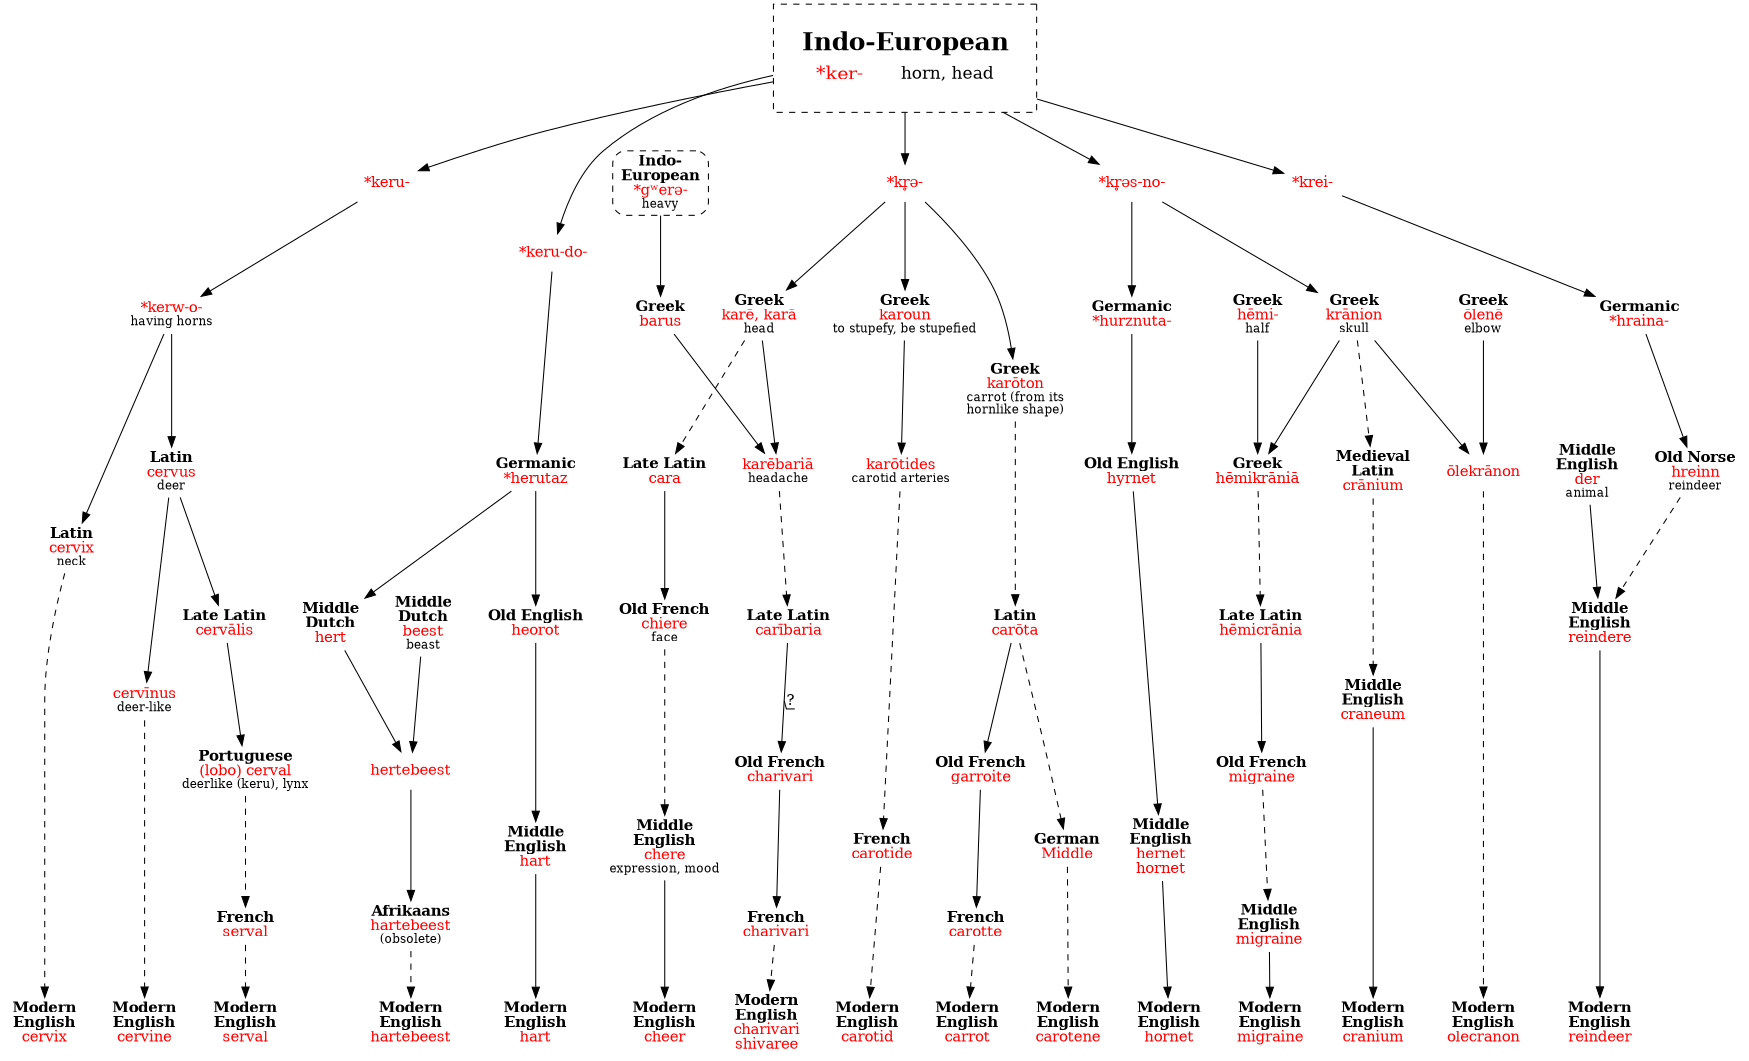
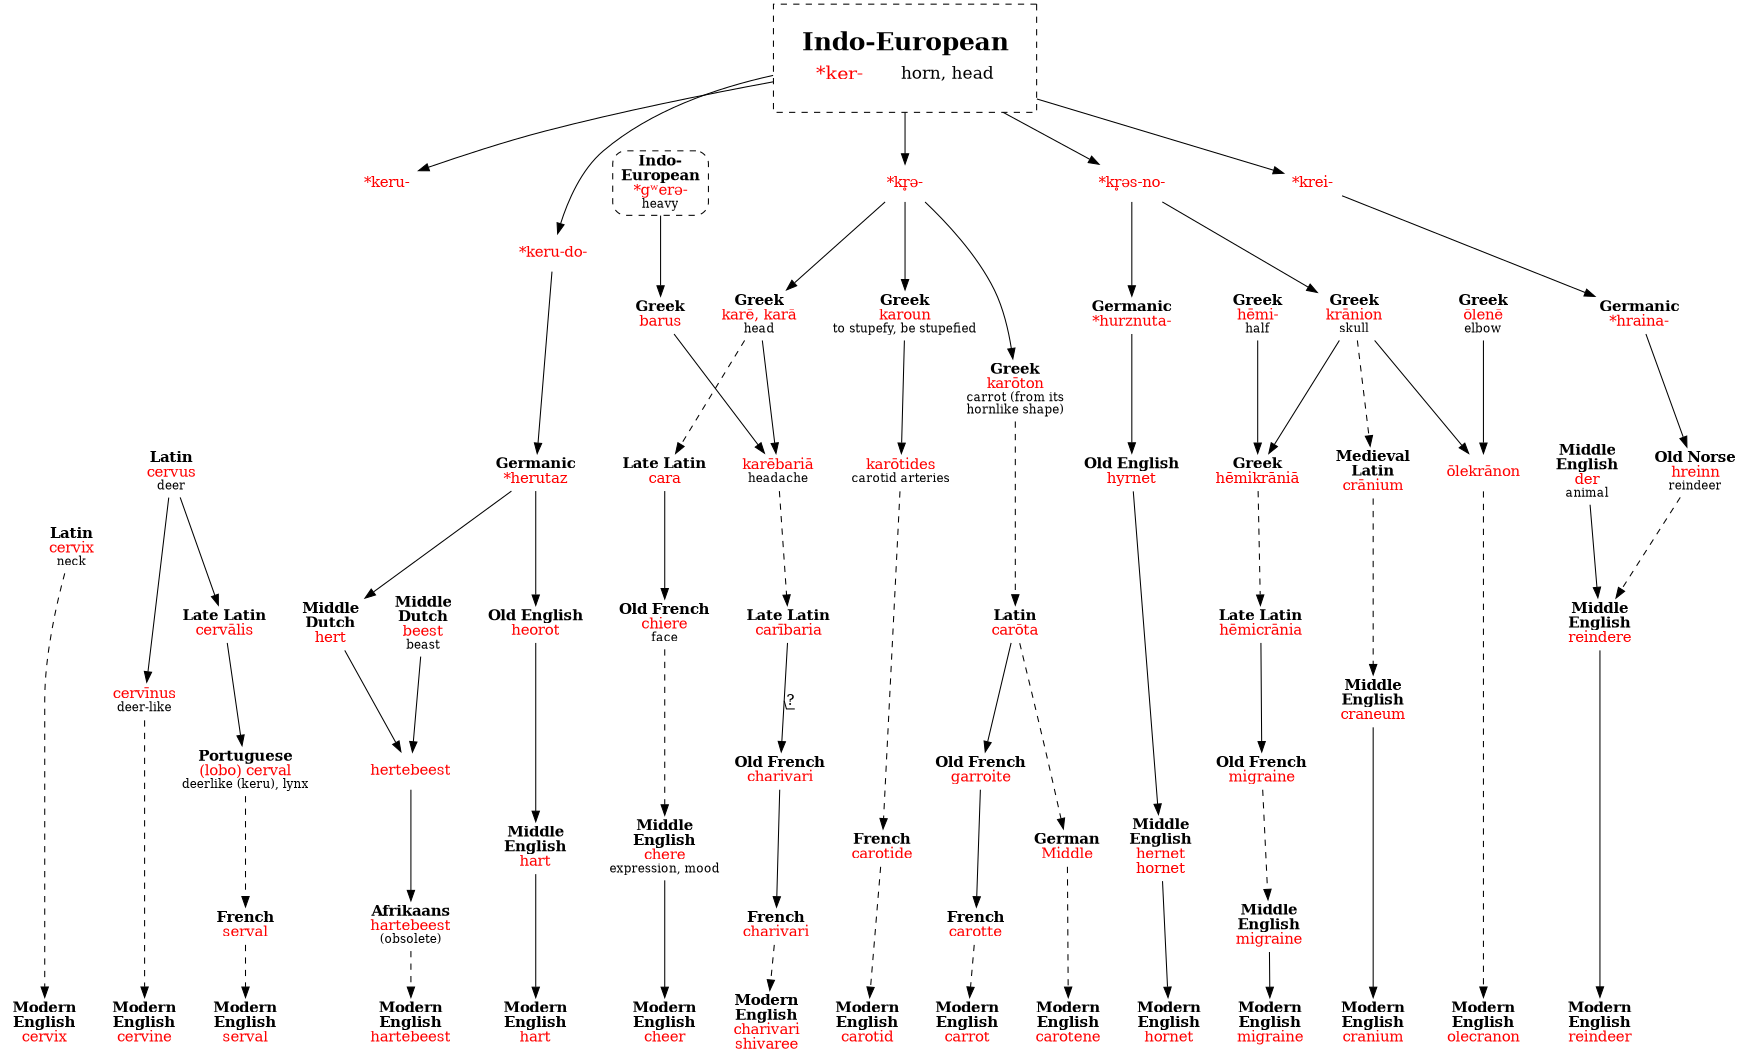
node "*kerw-o-": removed
